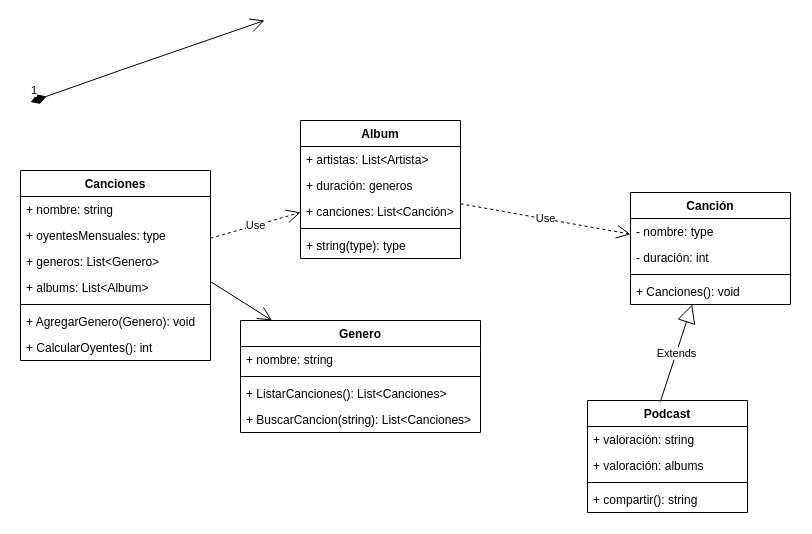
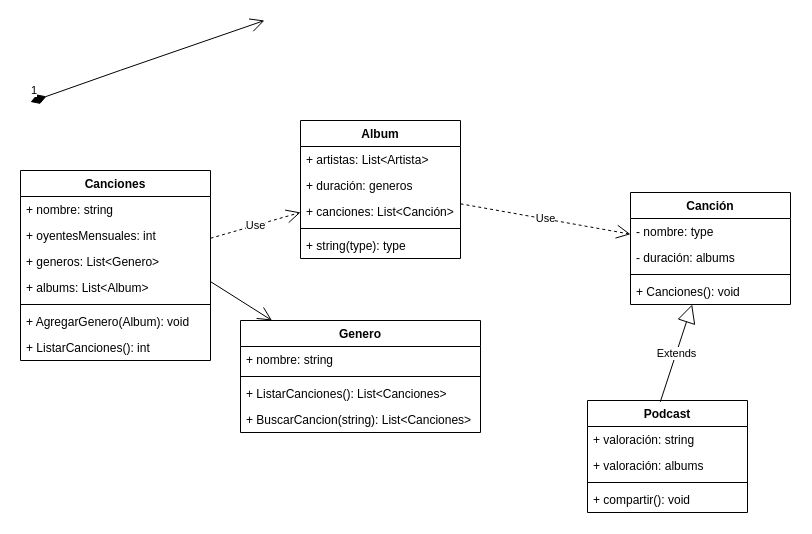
node "+ oyentesMensuales: type": label "+ oyentesMensuales: type" -> "+ oyentesMensuales: int"
node "- duración: int": label "- duración: int" -> "- duración: albums"
node "+ AgregarGenero(Genero): void": label "+ AgregarGenero(Genero): void" -> "+ AgregarGenero(Album): void"
node "+ CalcularOyentes(): int": label "+ CalcularOyentes(): int" -> "+ ListarCanciones(): int"
node "+ compartir(): string": label "+ compartir(): string" -> "+ compartir(): void"
